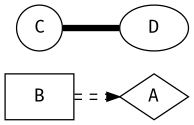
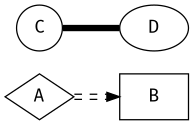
edge "B" -> "A": reversed
